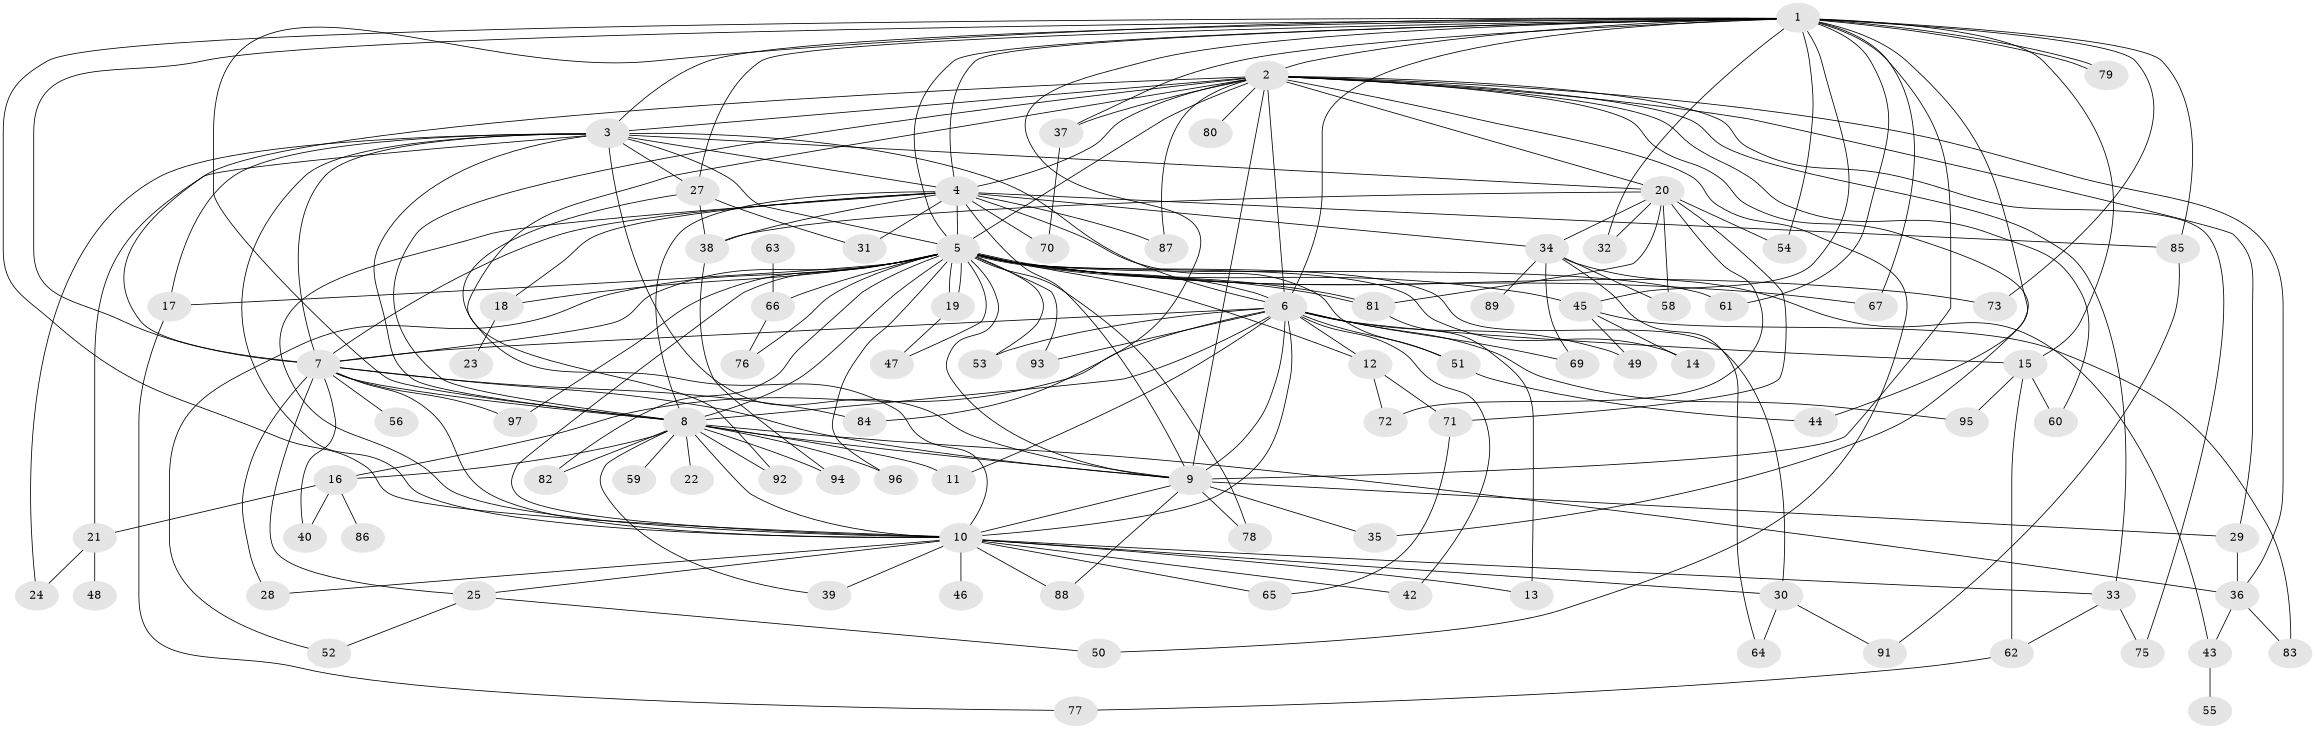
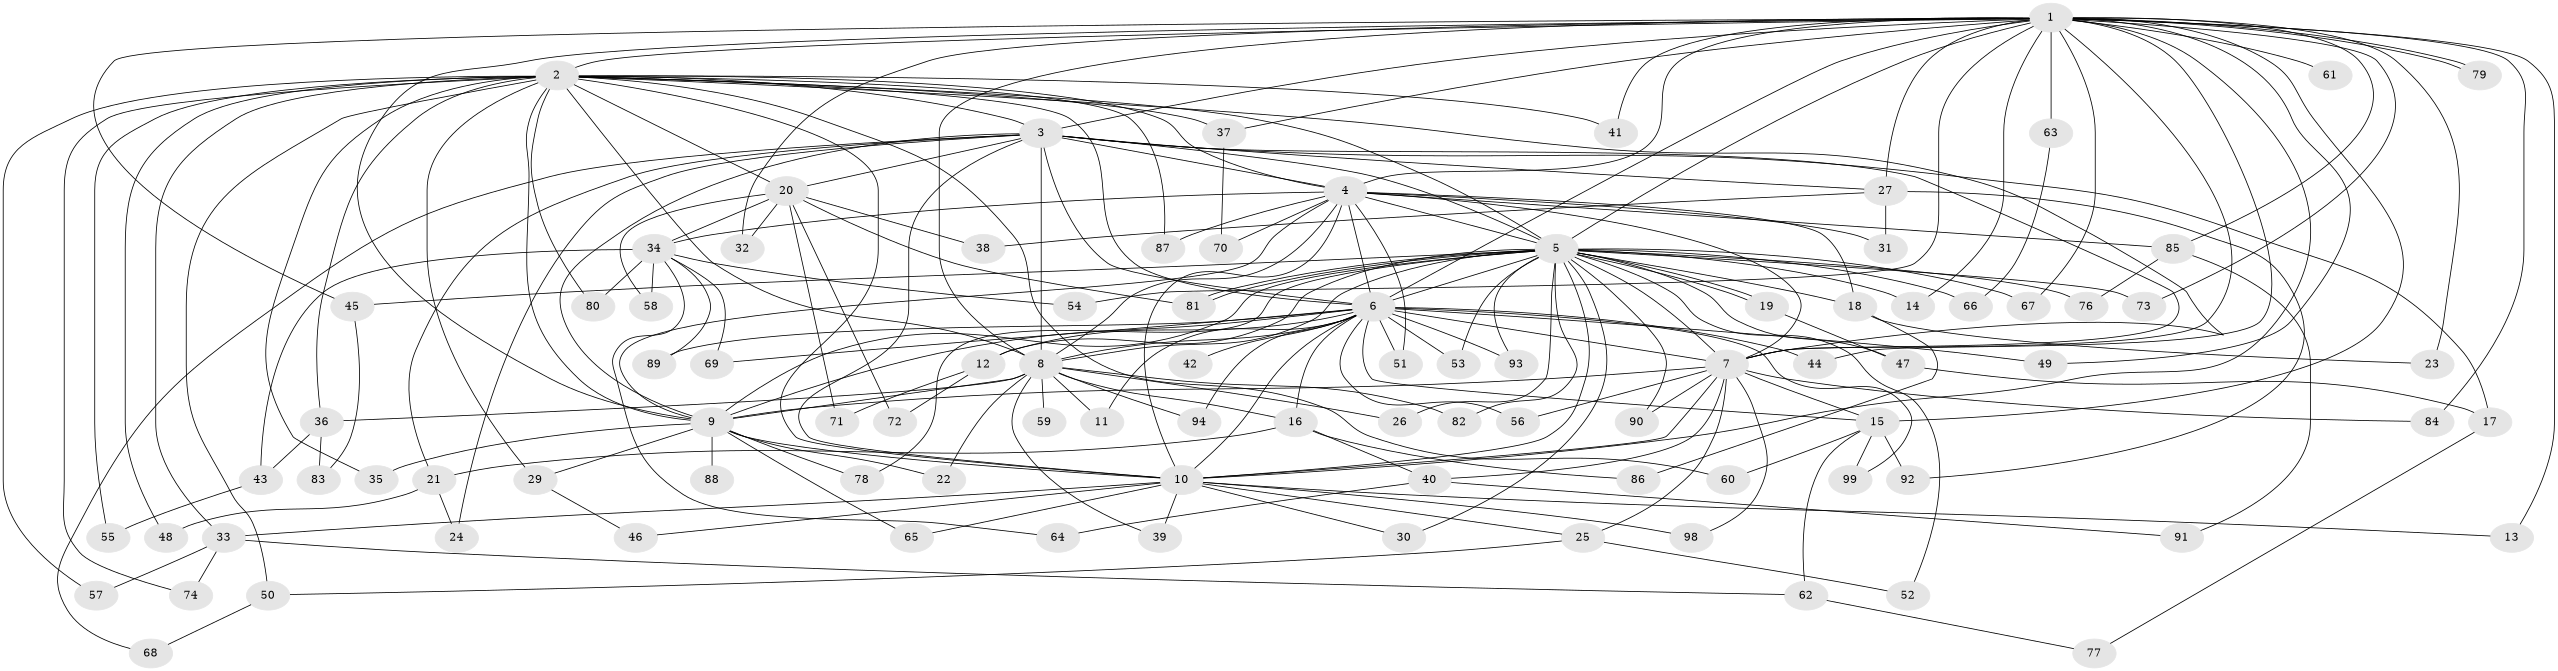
edge "1" -- "23": added
edge "1" -- "63": added
edge "2" -- "55": added
node "41": added
edge "2" -- "48": added
edge "4" -- "38": now "4" -- "6"
edge "20" -- "54": now "34" -- "54"
edge "5" -- "61": removed
edge "34" -- "80": added
edge "5" -- "17": now "47" -- "17"
edge "6" -- "89": added
edge "45" -- "49": now "1" -- "49"
edge "45" -- "14": now "1" -- "14"
edge "66" -- "76": now "85" -- "76"
edge "38" -- "94": now "6" -- "94"
edge "81" -- "13": now "1" -- "13"
edge "18" -- "86": added
edge "7" -- "8": now "7" -- "15"
edge "6" -- "56": added
edge "51" -- "44": now "6" -- "44"
node "97": label "97" -> "90"
node "95": label "95" -> "99"
edge "8" -- "92": now "15" -- "92"
edge "9" -- "22": added
node "96": label "96" -> "26"
edge "8" -- "10": removed
edge "71" -- "65": now "9" -- "65"
edge "10" -- "88": removed
edge "10" -- "42": removed
edge "29" -- "36": now "29" -- "46"
node "57": added
node "28": label "28" -> "98"
edge "30" -- "64": now "40" -- "64"
edge "30" -- "91": now "40" -- "91"
node "68": added
node "75": label "75" -> "74"
